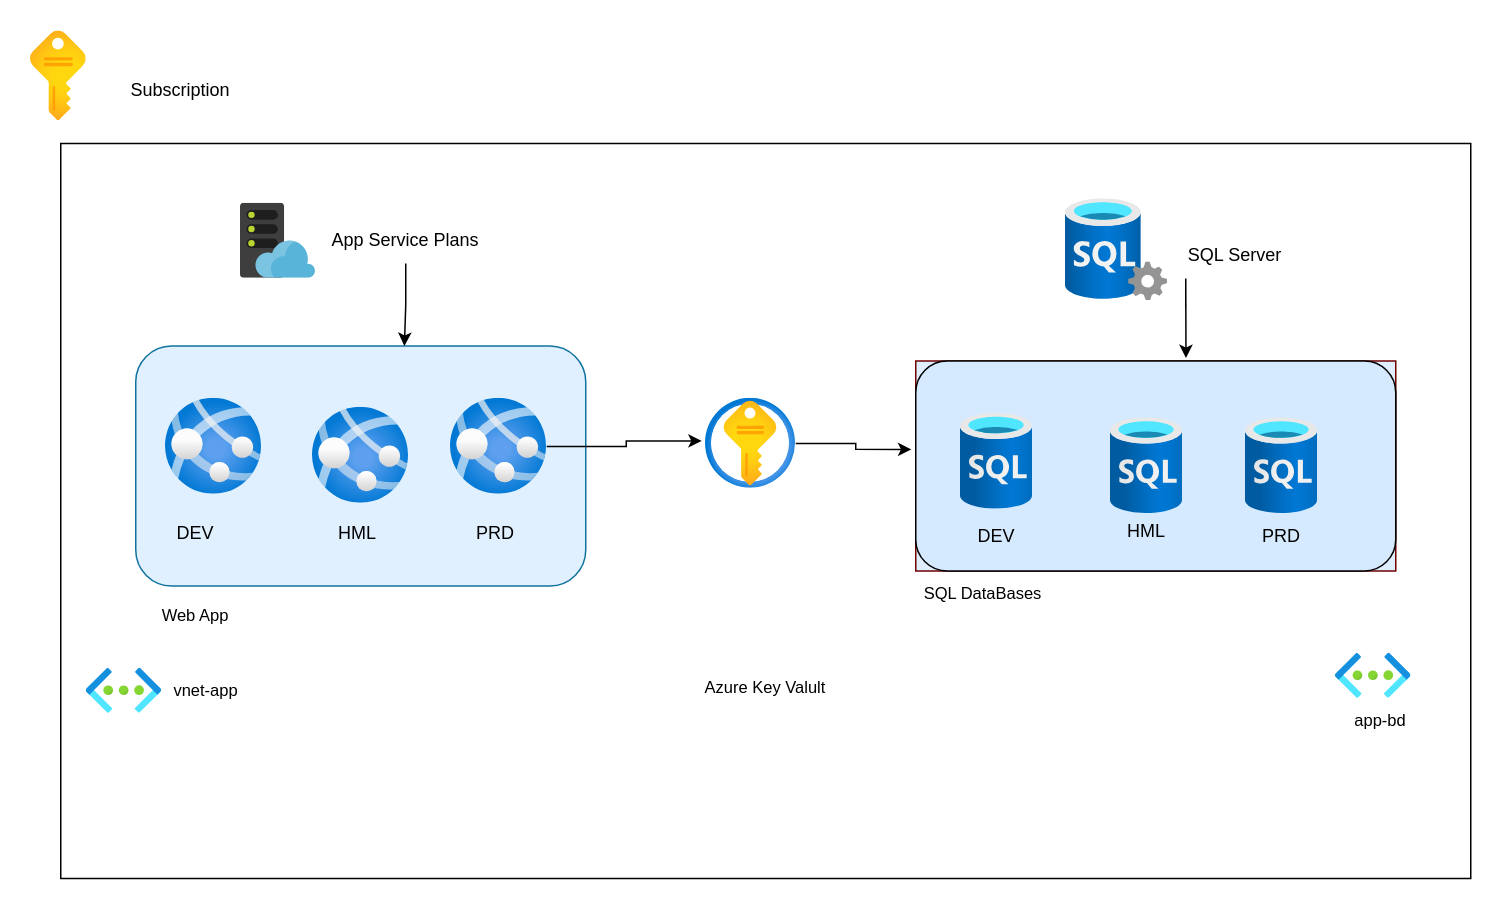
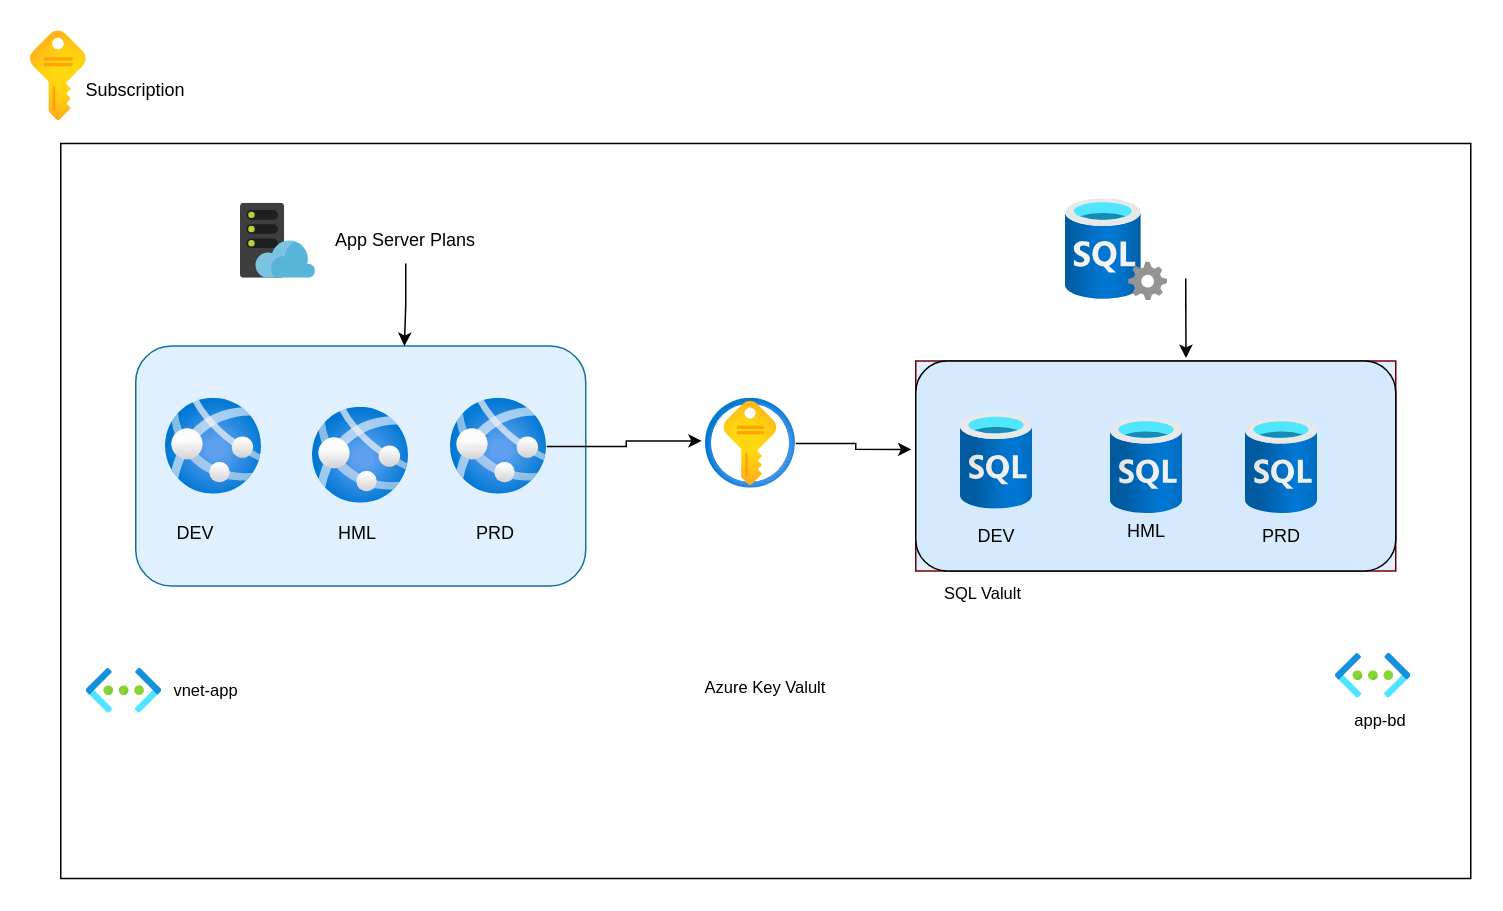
node "Subscription": moved (181, 91) -> (136, 91)
node "App Service Plans": label "App Service Plans" -> "App Server Plans"
node "SQL Server": removed
node "SQL DataBases": label "SQL DataBases" -> "SQL Valult"
node "Web App": removed
